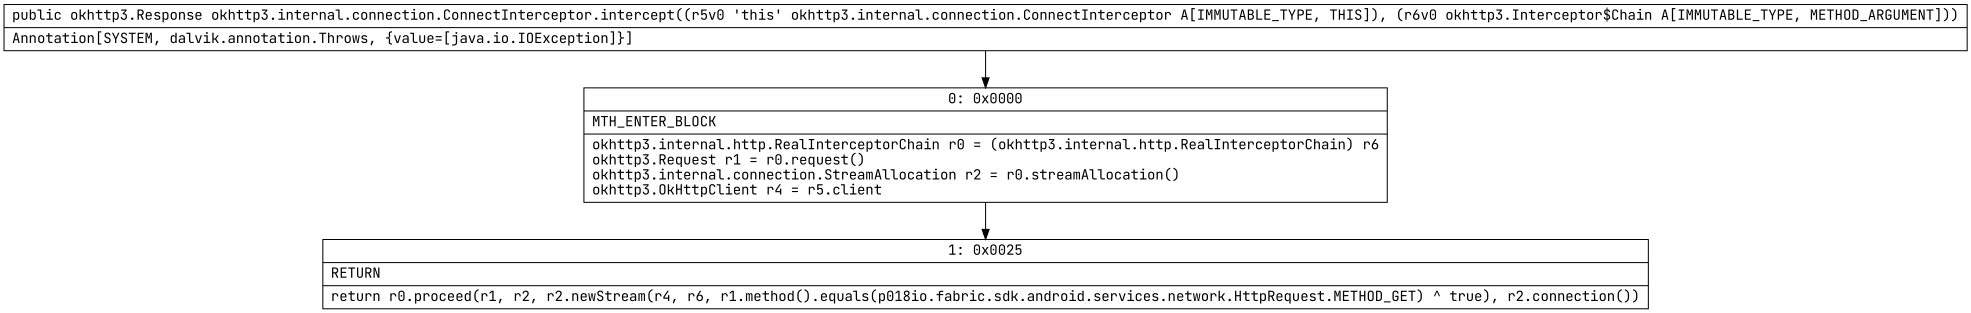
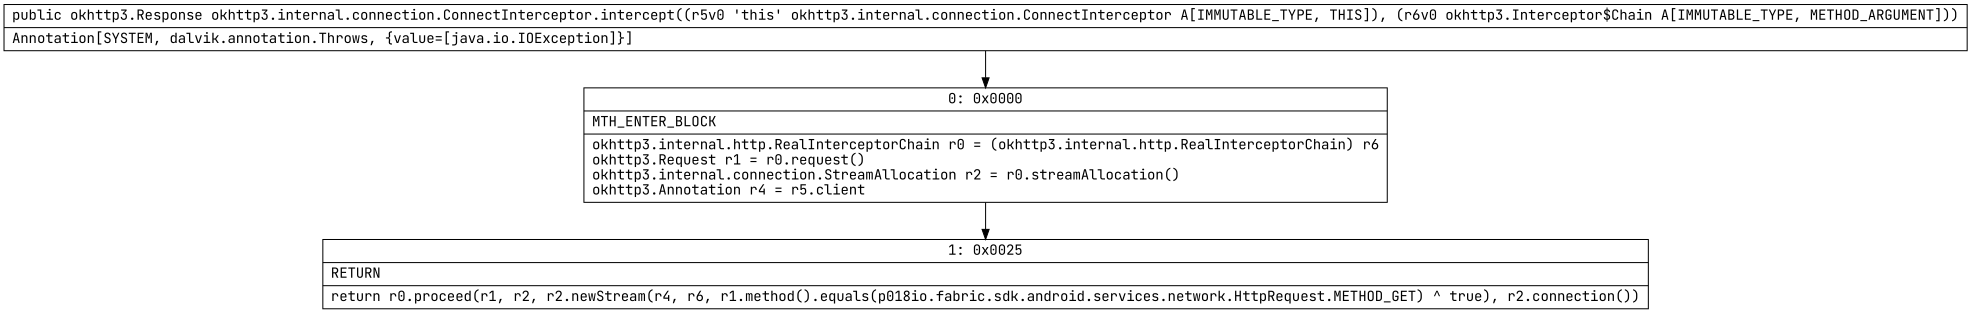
node "0: 0x0000": text "okhttp3.OkHttpClient r4 = r5.client" -> "okhttp3.Annotation r4 = r5.client"
